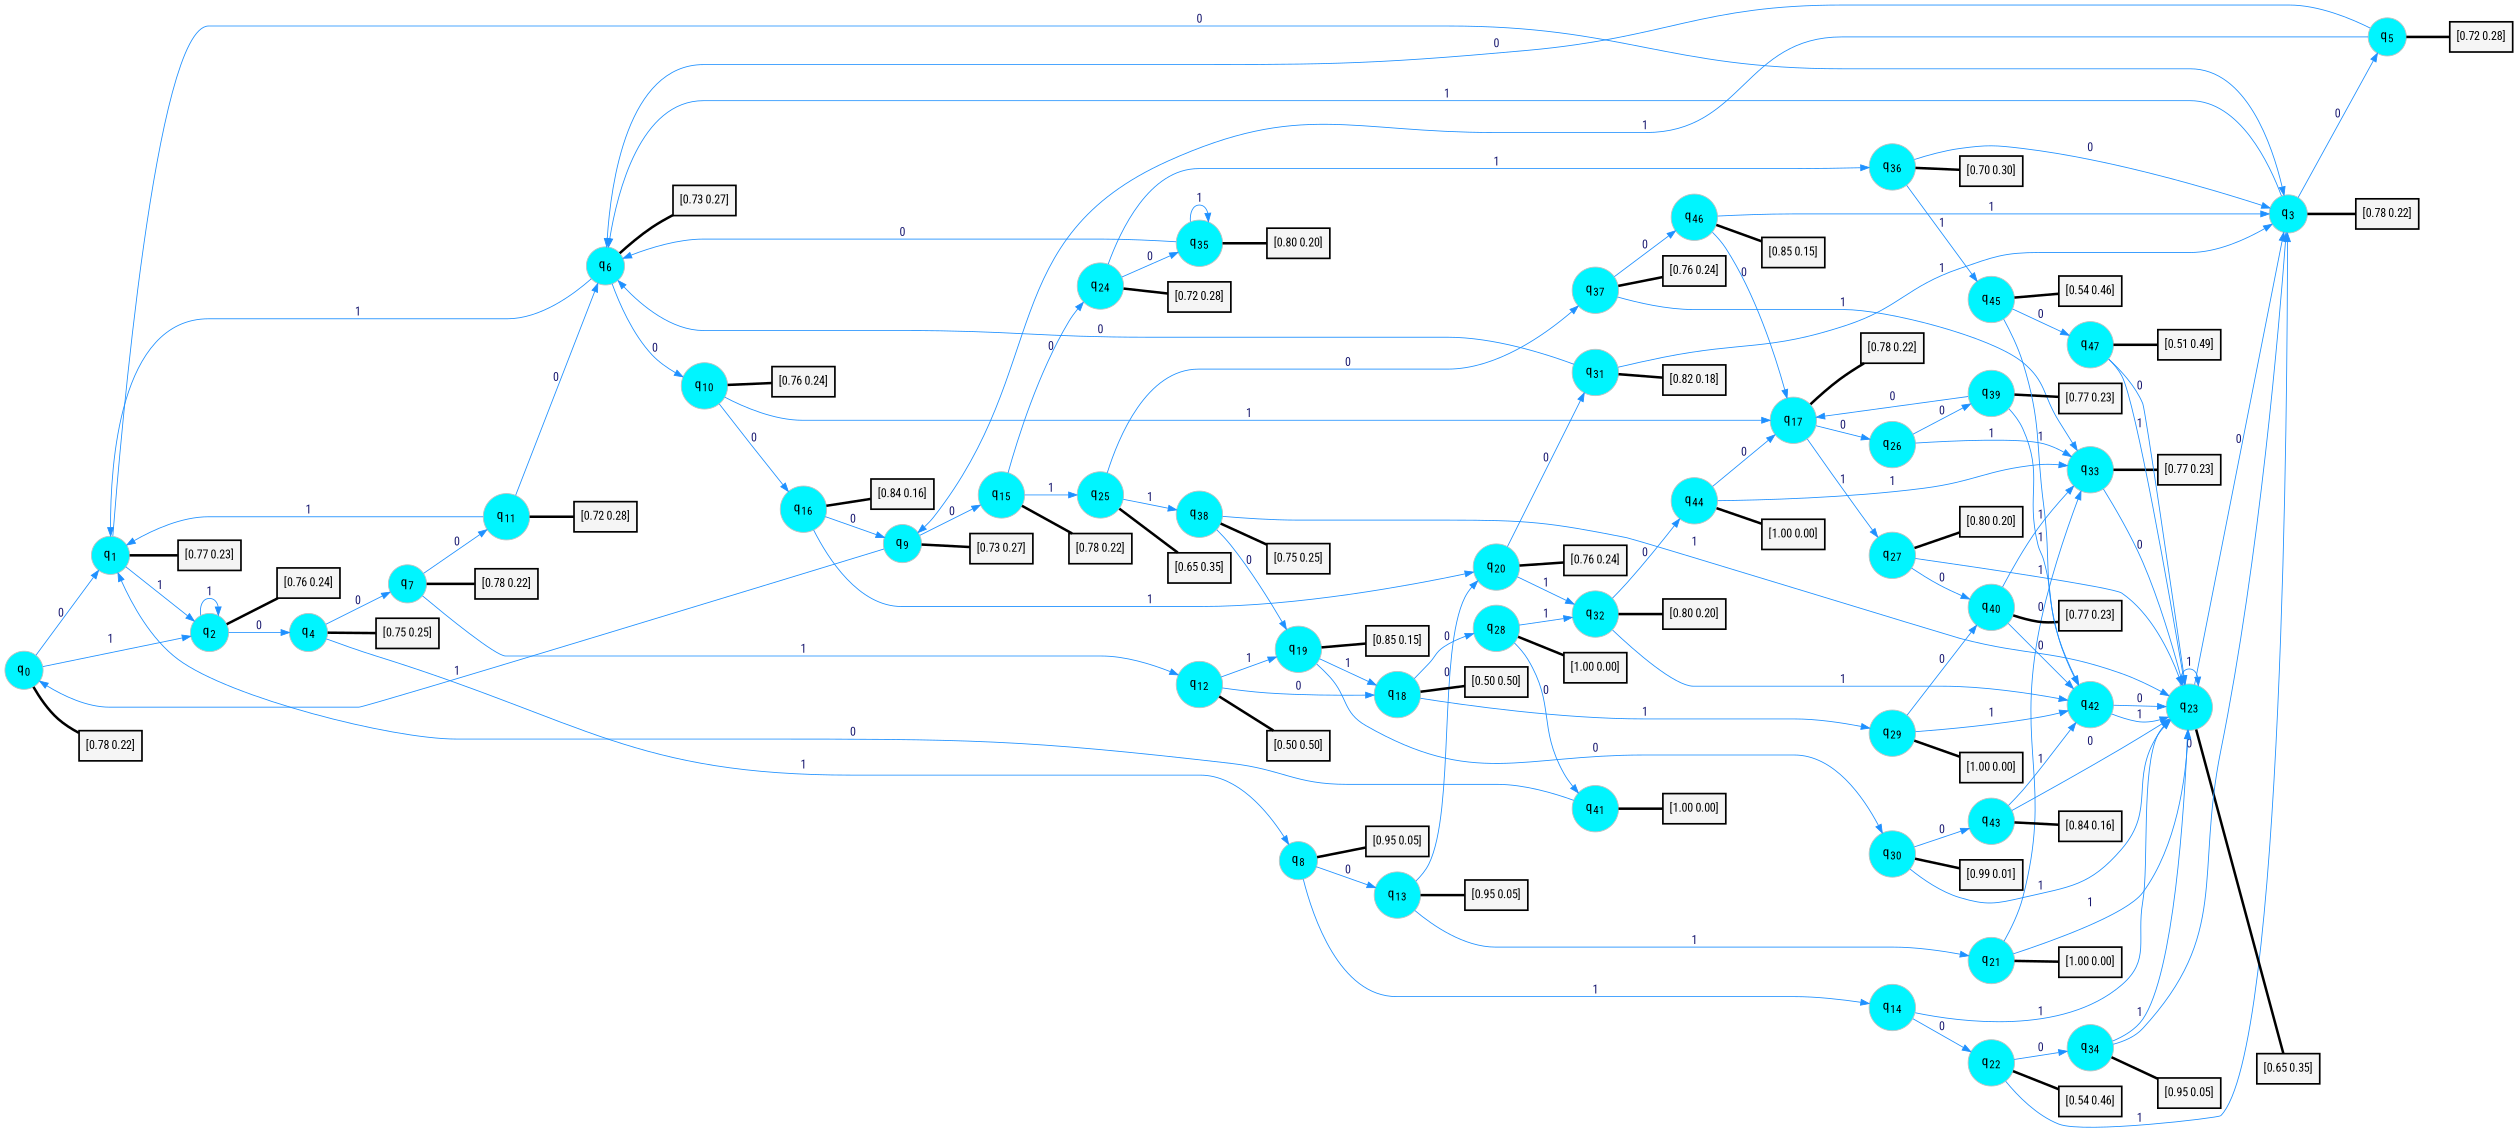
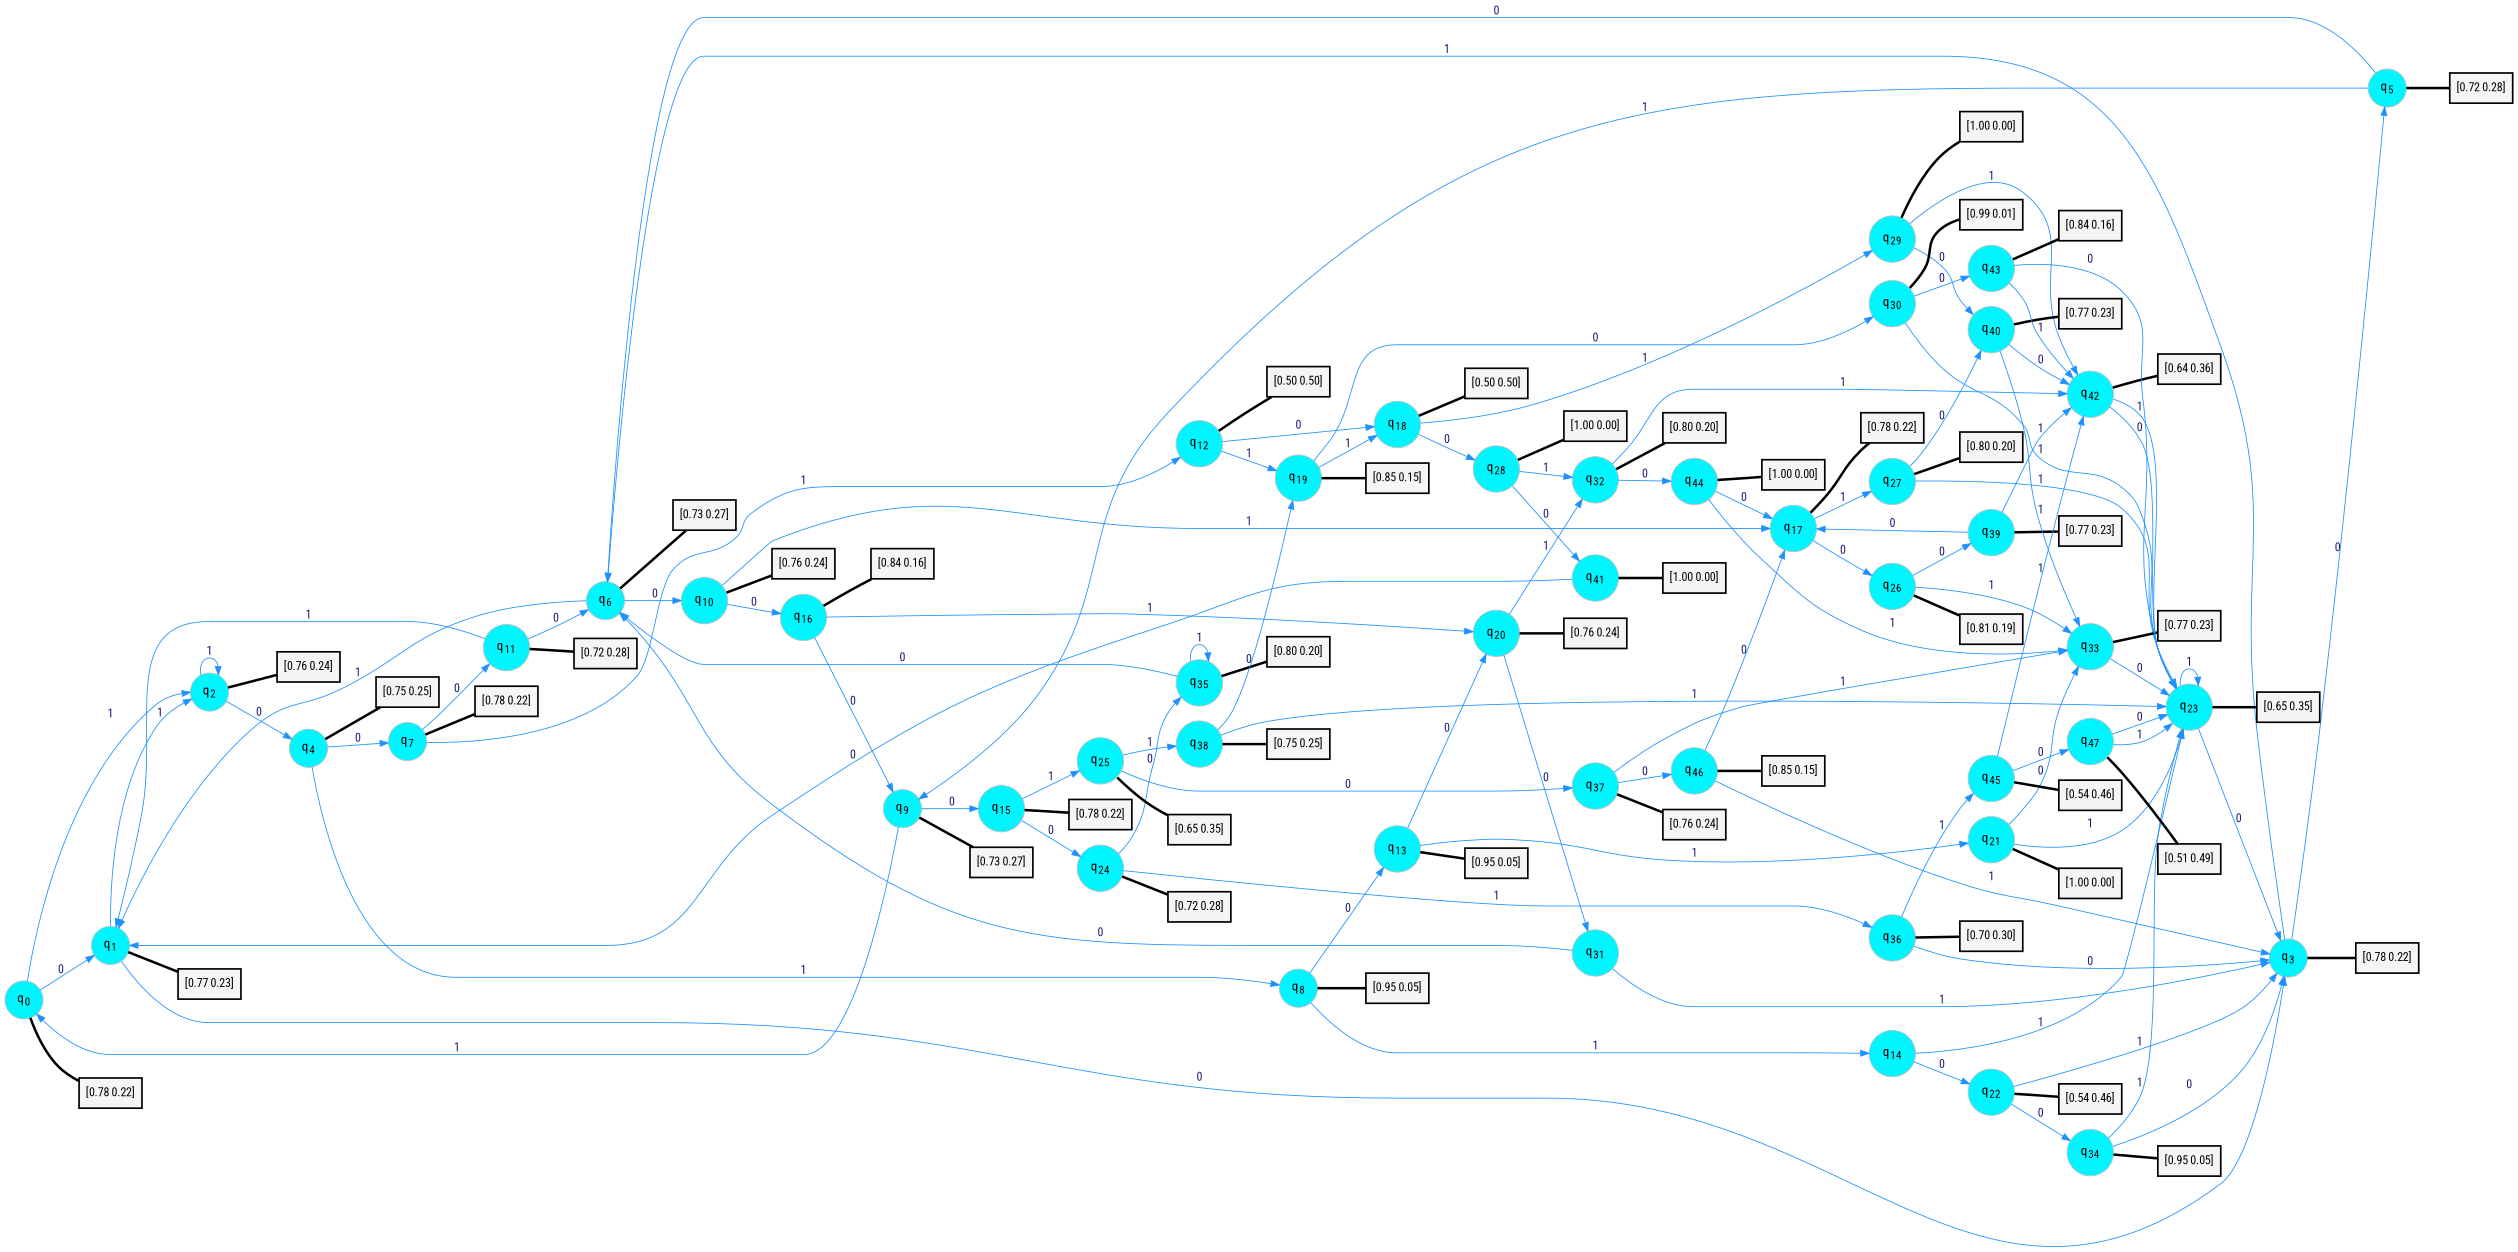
node "[0.64 0.36]": added
node "[0.82 0.18]": removed
node "[0.81 0.19]": added
